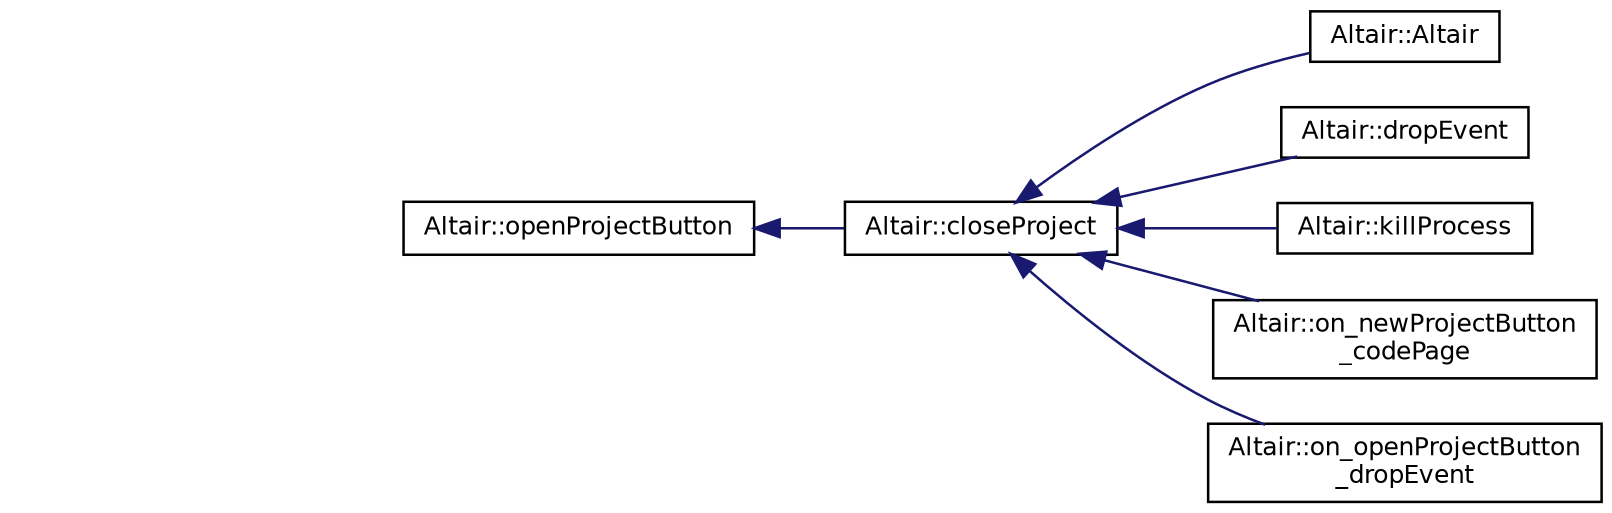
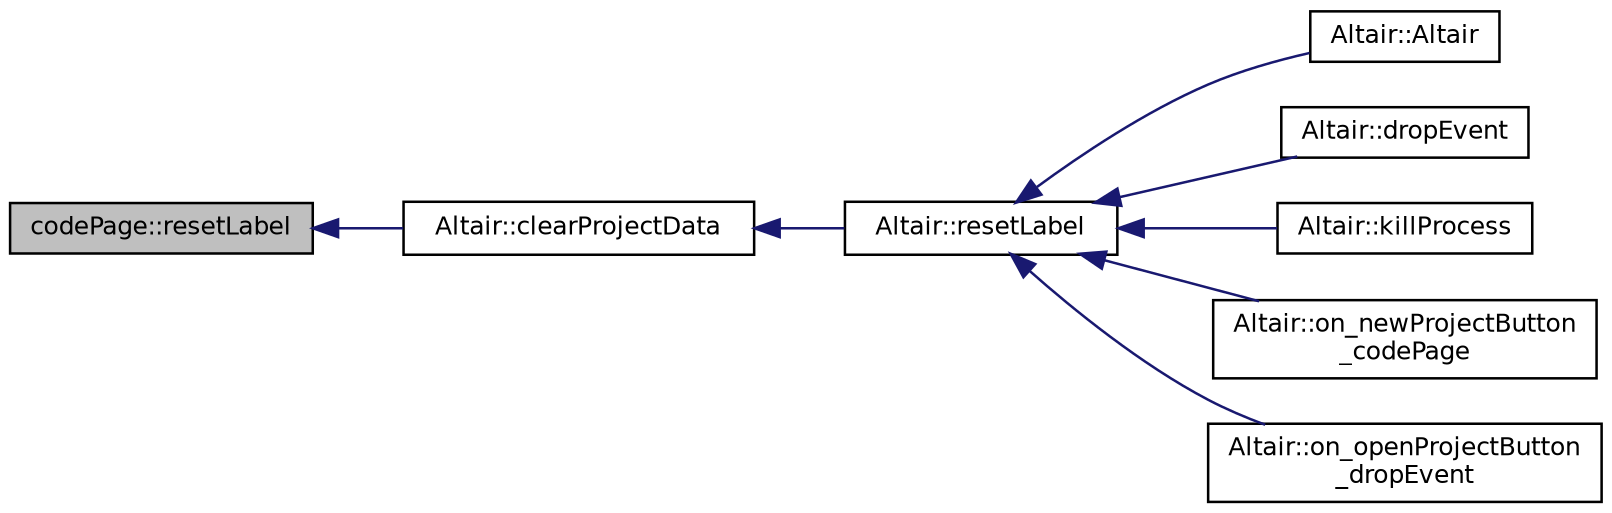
node "codePage::resetLabel": added
node "Altair::openProjectButton": label "Altair::openProjectButton" -> "Altair::clearProjectData"
node "Altair::closeProject": label "Altair::closeProject" -> "Altair::resetLabel"
